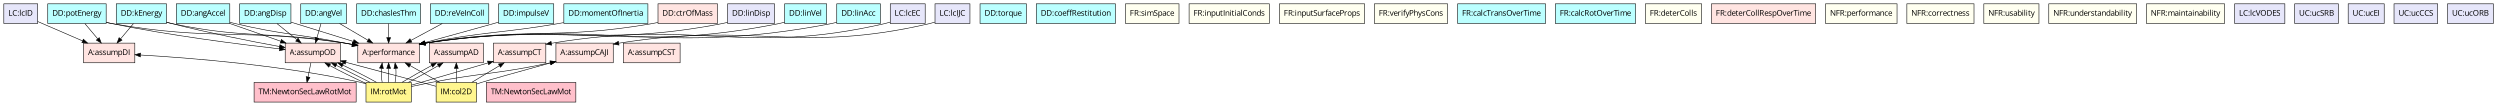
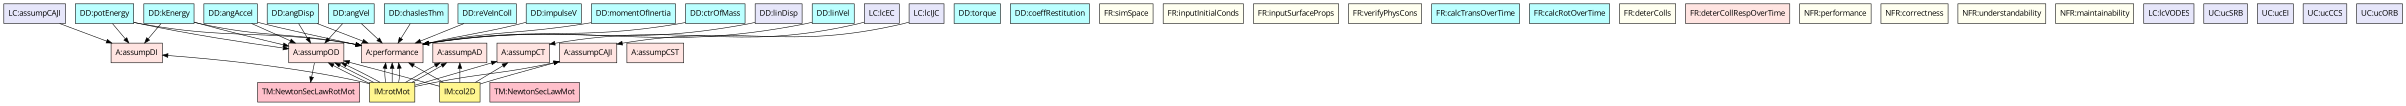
node "LC:lcID": label "LC:lcID" -> "LC:assumpCAJI"
node "DD:ctrOfMass": fillcolor mistyrose -> paleturquoise1
node "DD:linAcc": removed
node "NFR:usability": removed
